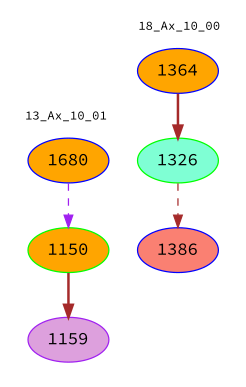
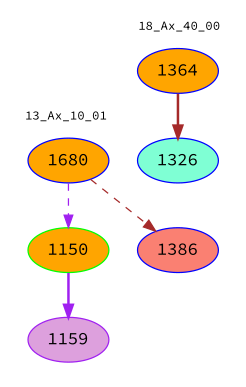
cluster "18_Ax_10_00": label "18_Ax_10_00" -> "18_Ax_40_00"
node "1326": color green -> blue
edge "1326" -> "1386": now "1680" -> "1386"
edge "1150" -> "1159": color brown -> purple
